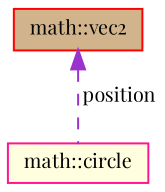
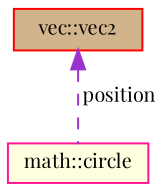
node "math::vec2": label "math::vec2" -> "vec::vec2"
